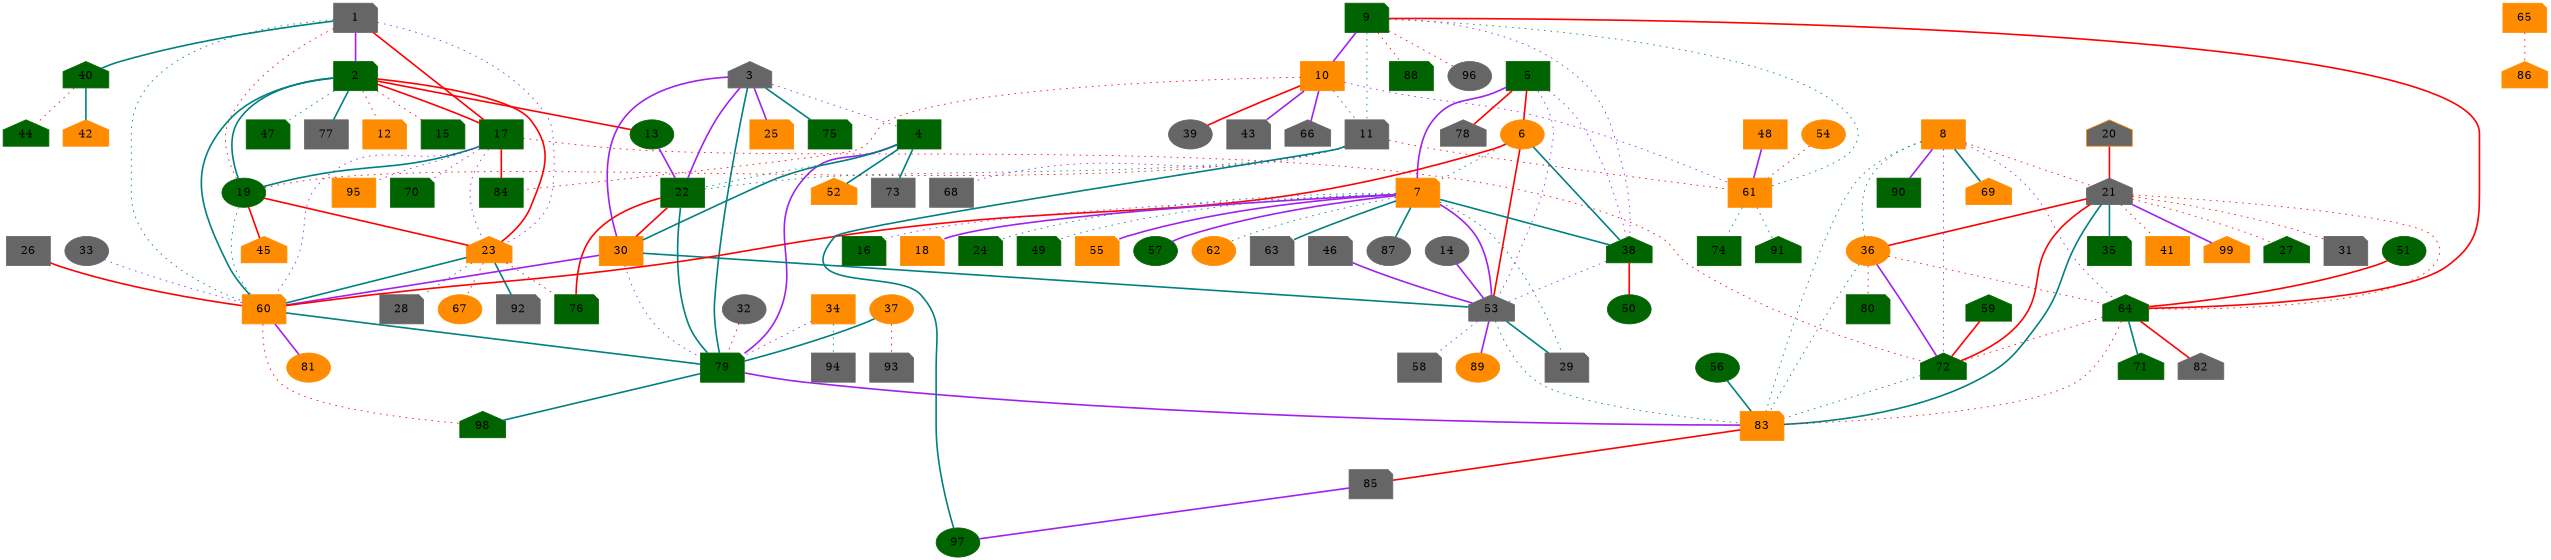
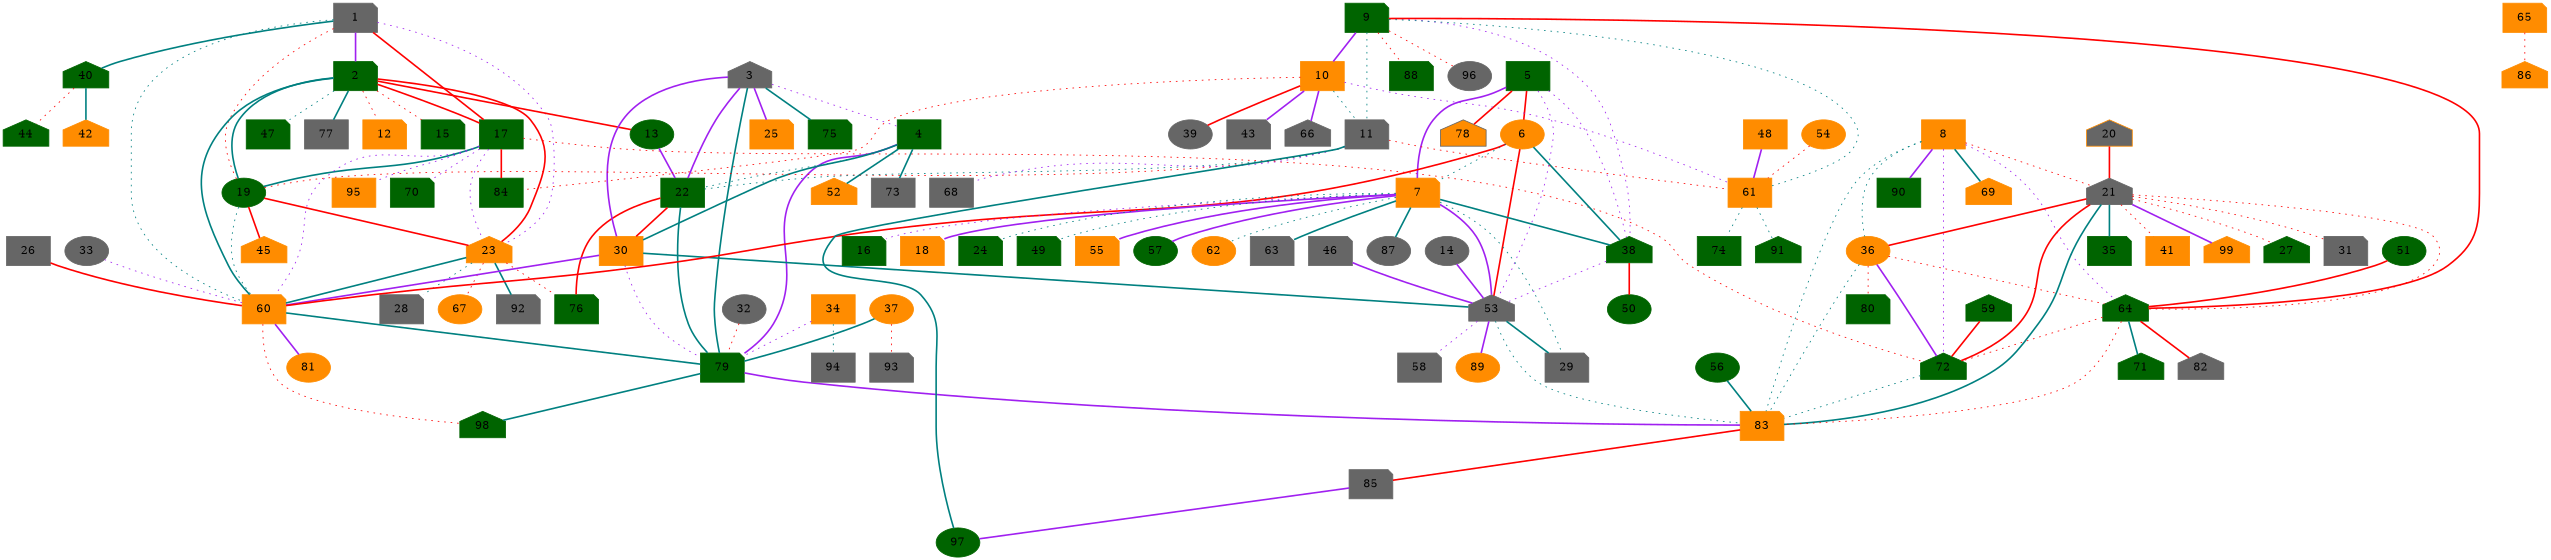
node "78": fillcolor gray40 -> darkorange
